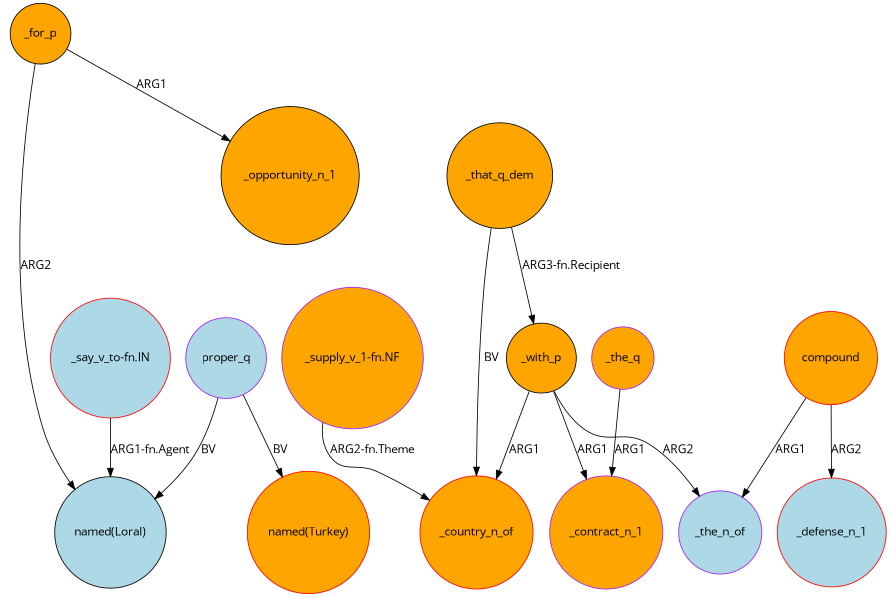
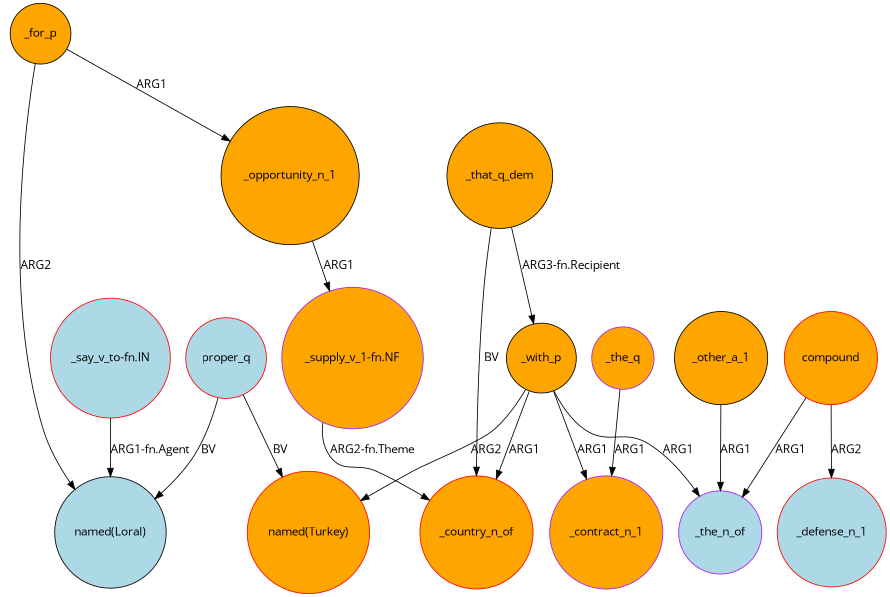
edge "_opportunity_n_1" -> "_supply_v_1-fn.NF": added, label "ARG1"
node "proper_q": color purple -> red
node "_other_a_1": added
edge "_with_p" -> "_the_n_of": label "ARG2" -> "ARG1"
edge "_with_p" -> "named(Turkey)": added, label "ARG2"
